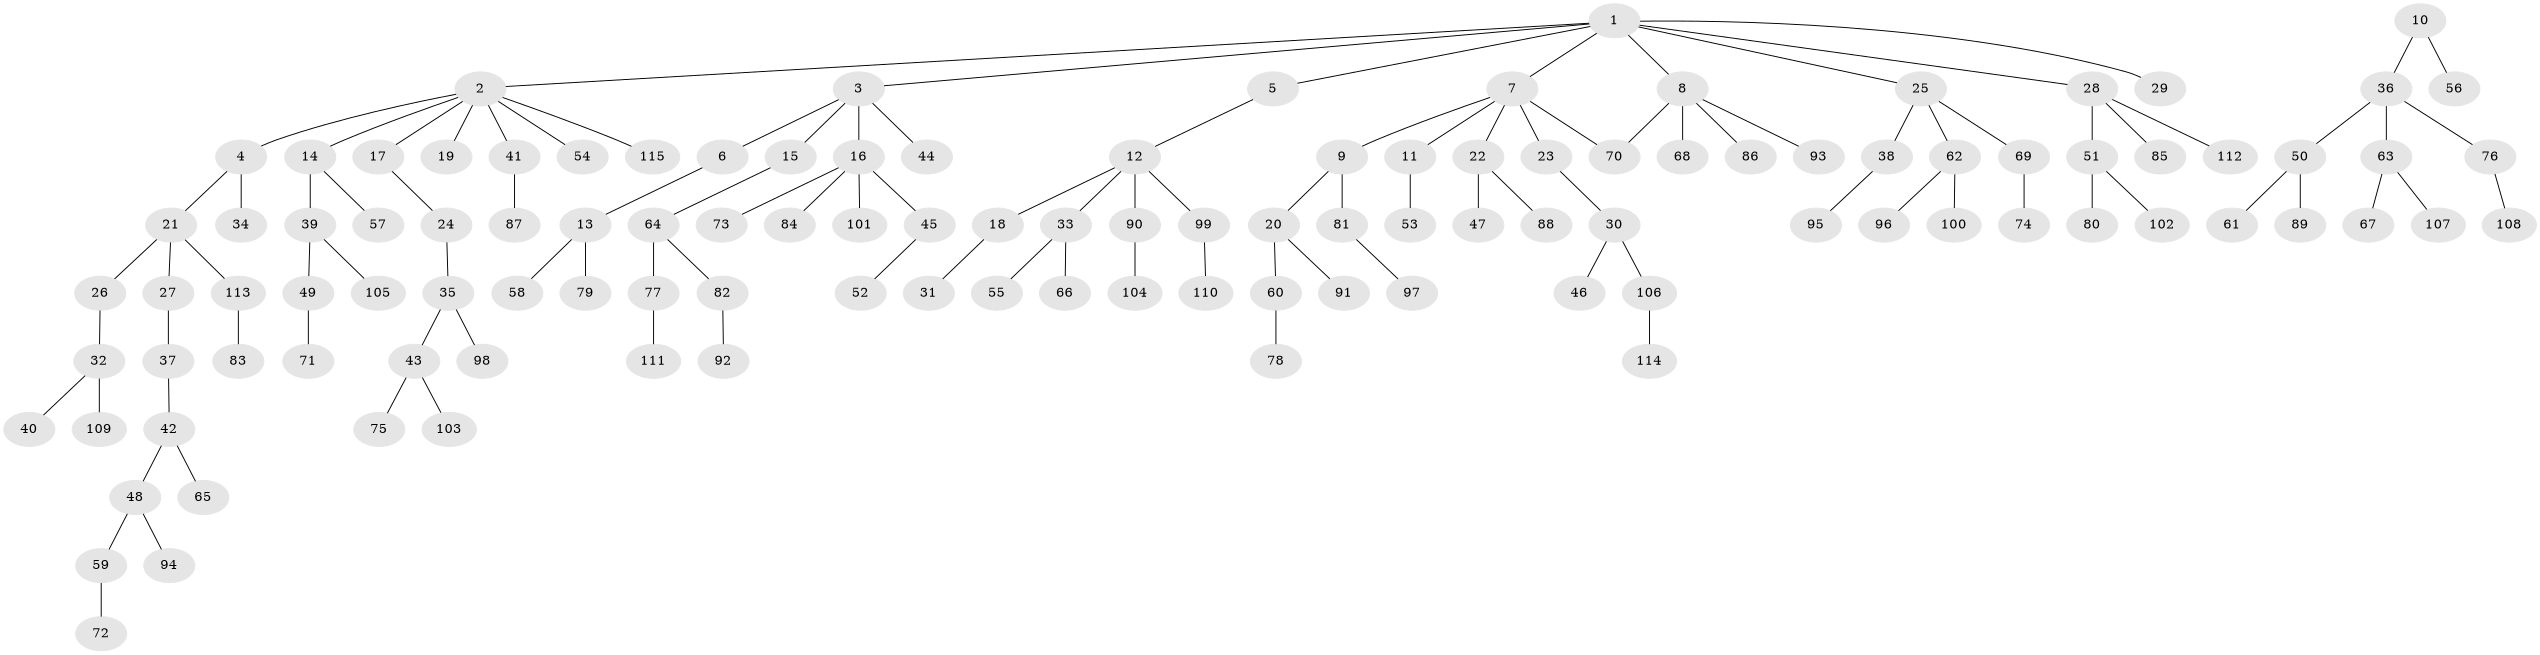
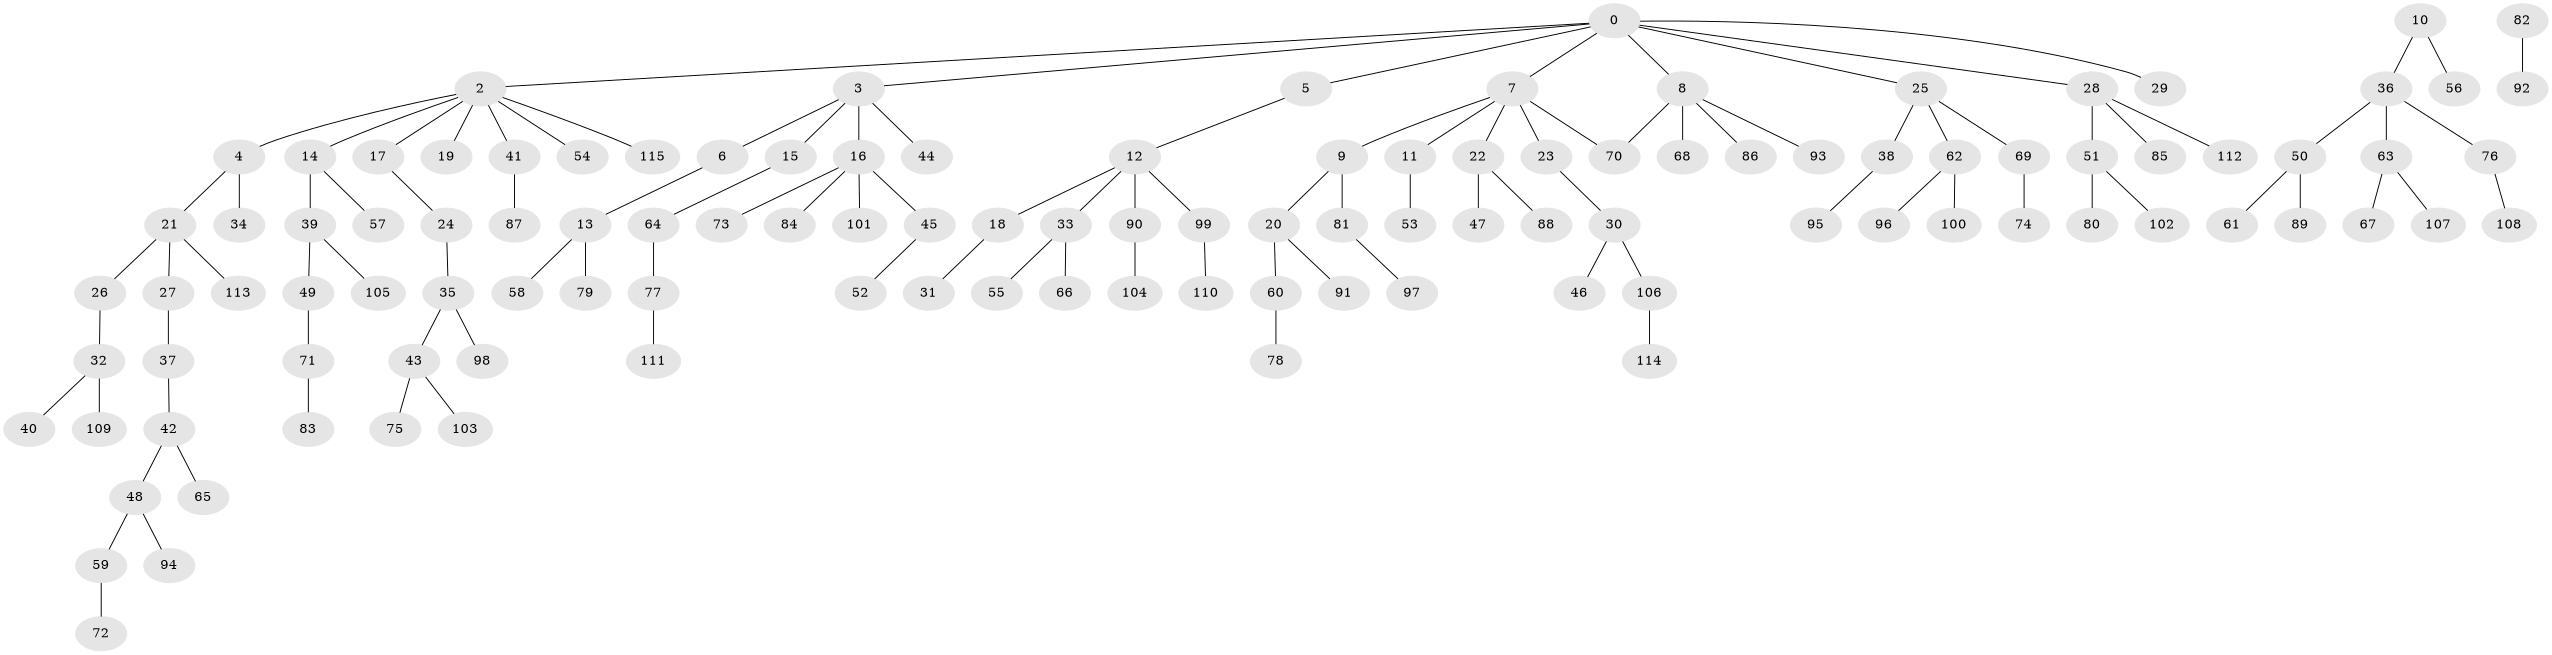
node "1": label "1" -> "0"
edge "64" -- "82": removed
edge "113" -- "83": now "71" -- "83"
